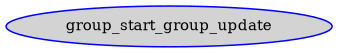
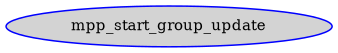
node "group_start_group_update": label "group_start_group_update" -> "mpp_start_group_update"
